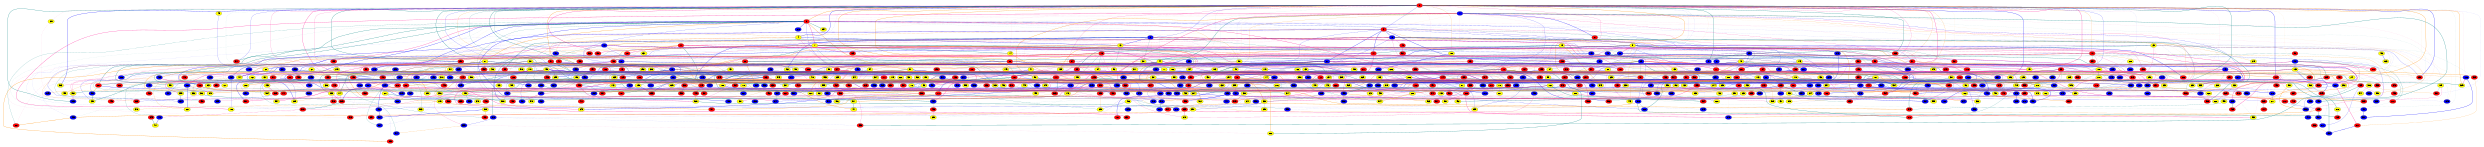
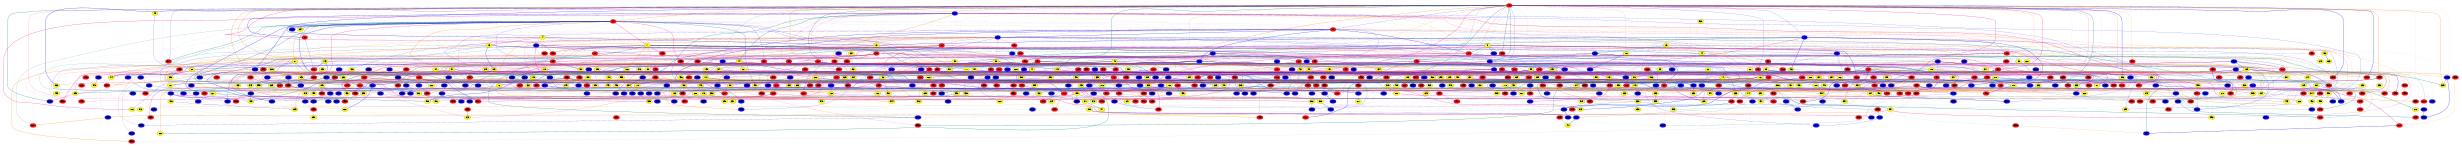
edge "4" -- "19": added
edge "224" -- "509": removed
